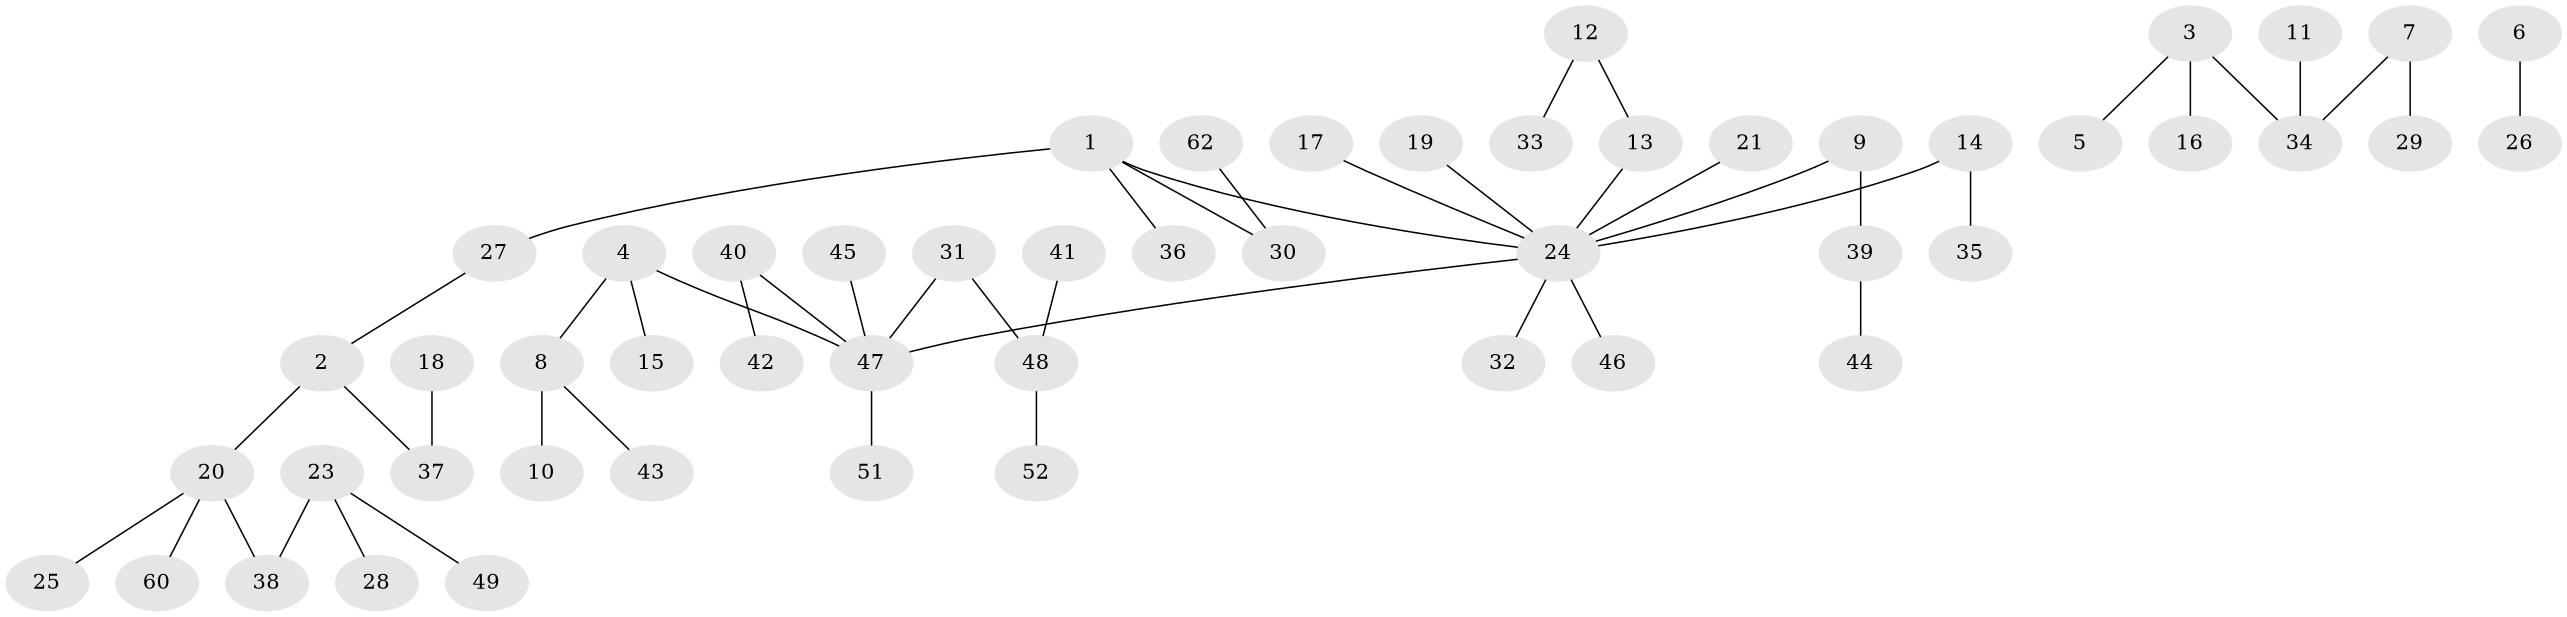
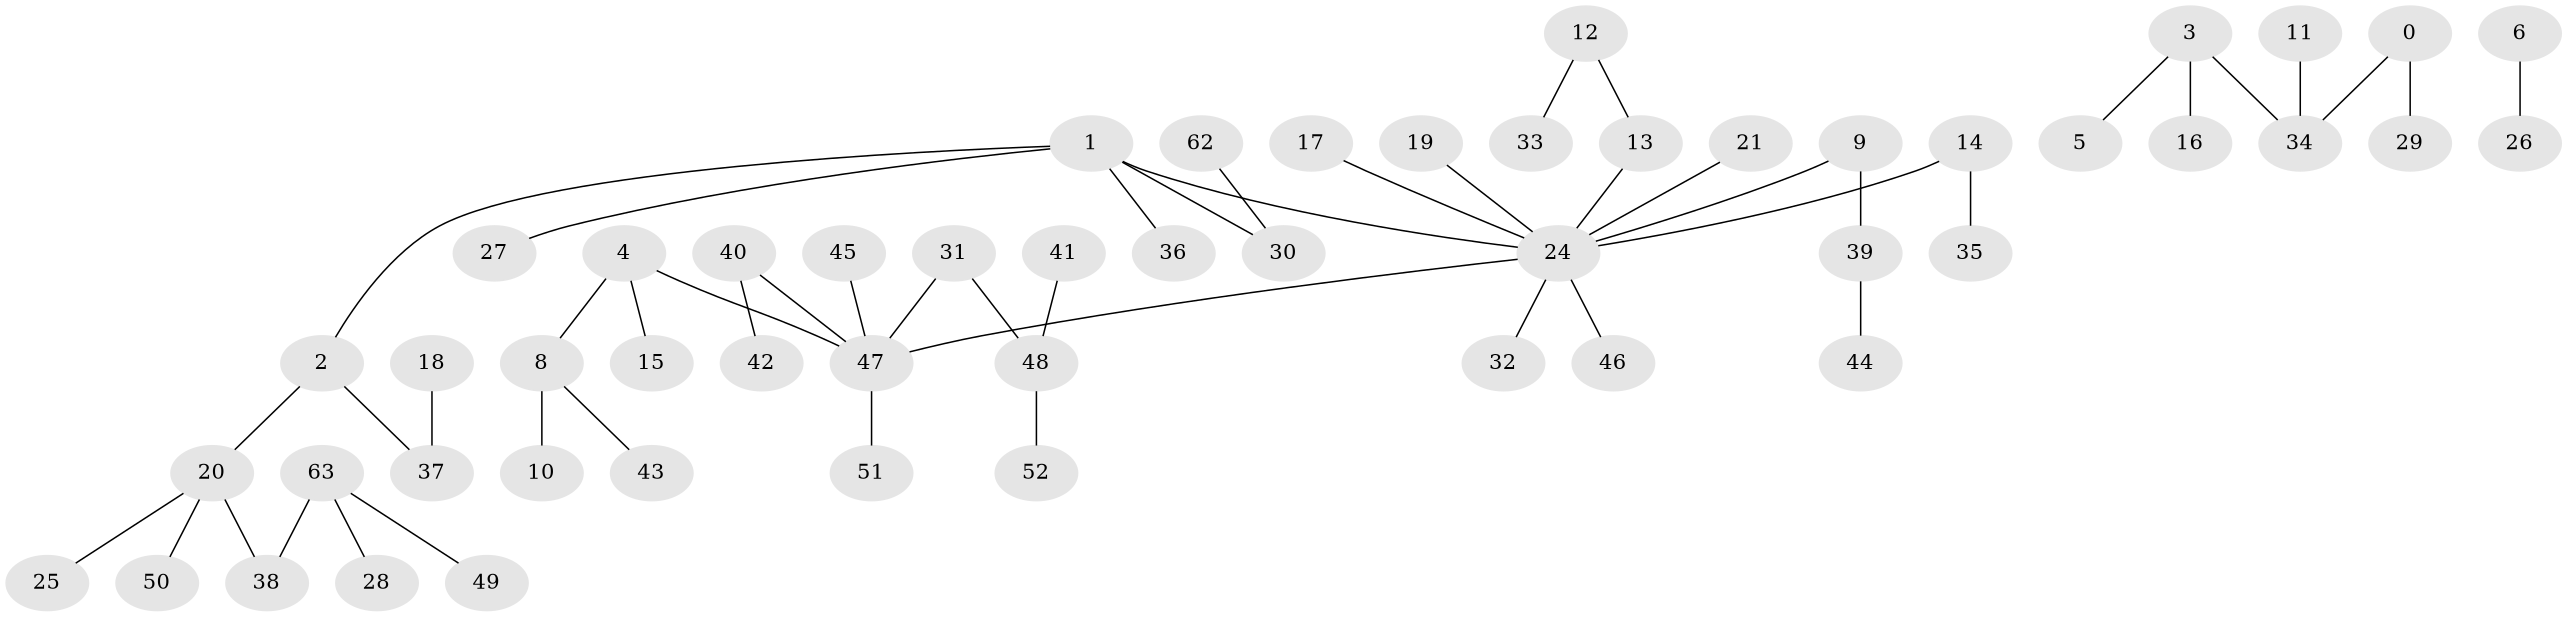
node "7": label "7" -> "0"
edge "27" -- "2": now "1" -- "2"
node "23": label "23" -> "63"
node "60": label "60" -> "50"
